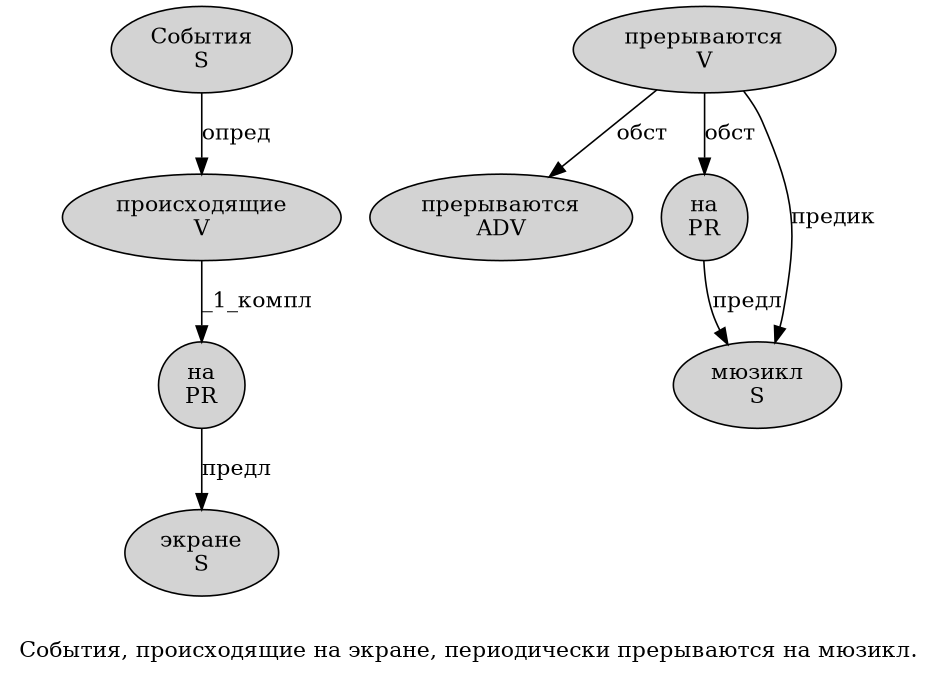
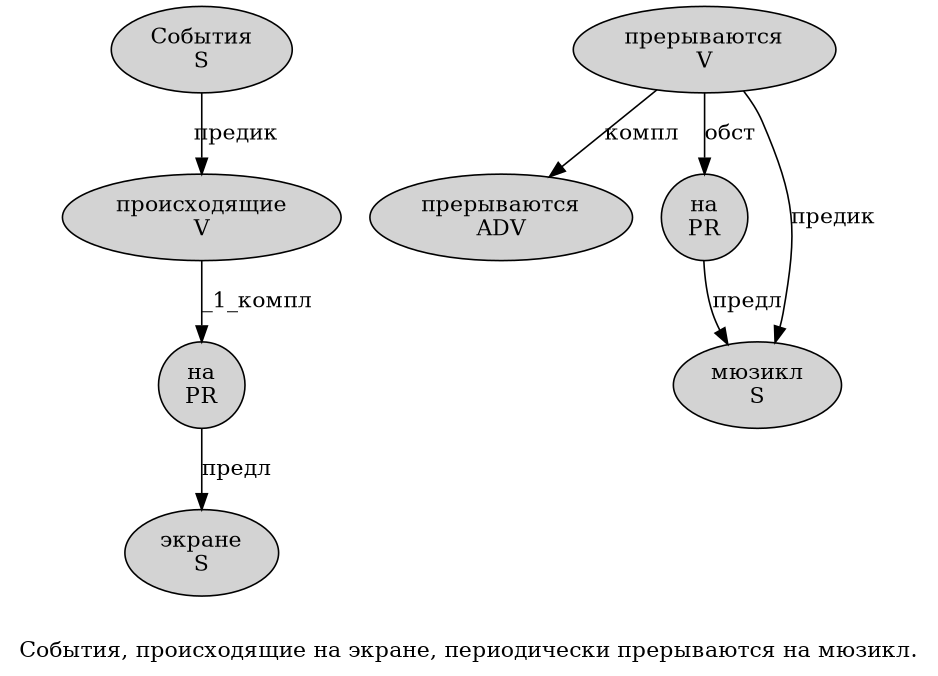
edge "События S" -> "происходящие V": label "опред" -> "предик"
edge "прерываются V" -> "прерываются ADV": label "обст" -> "компл"
